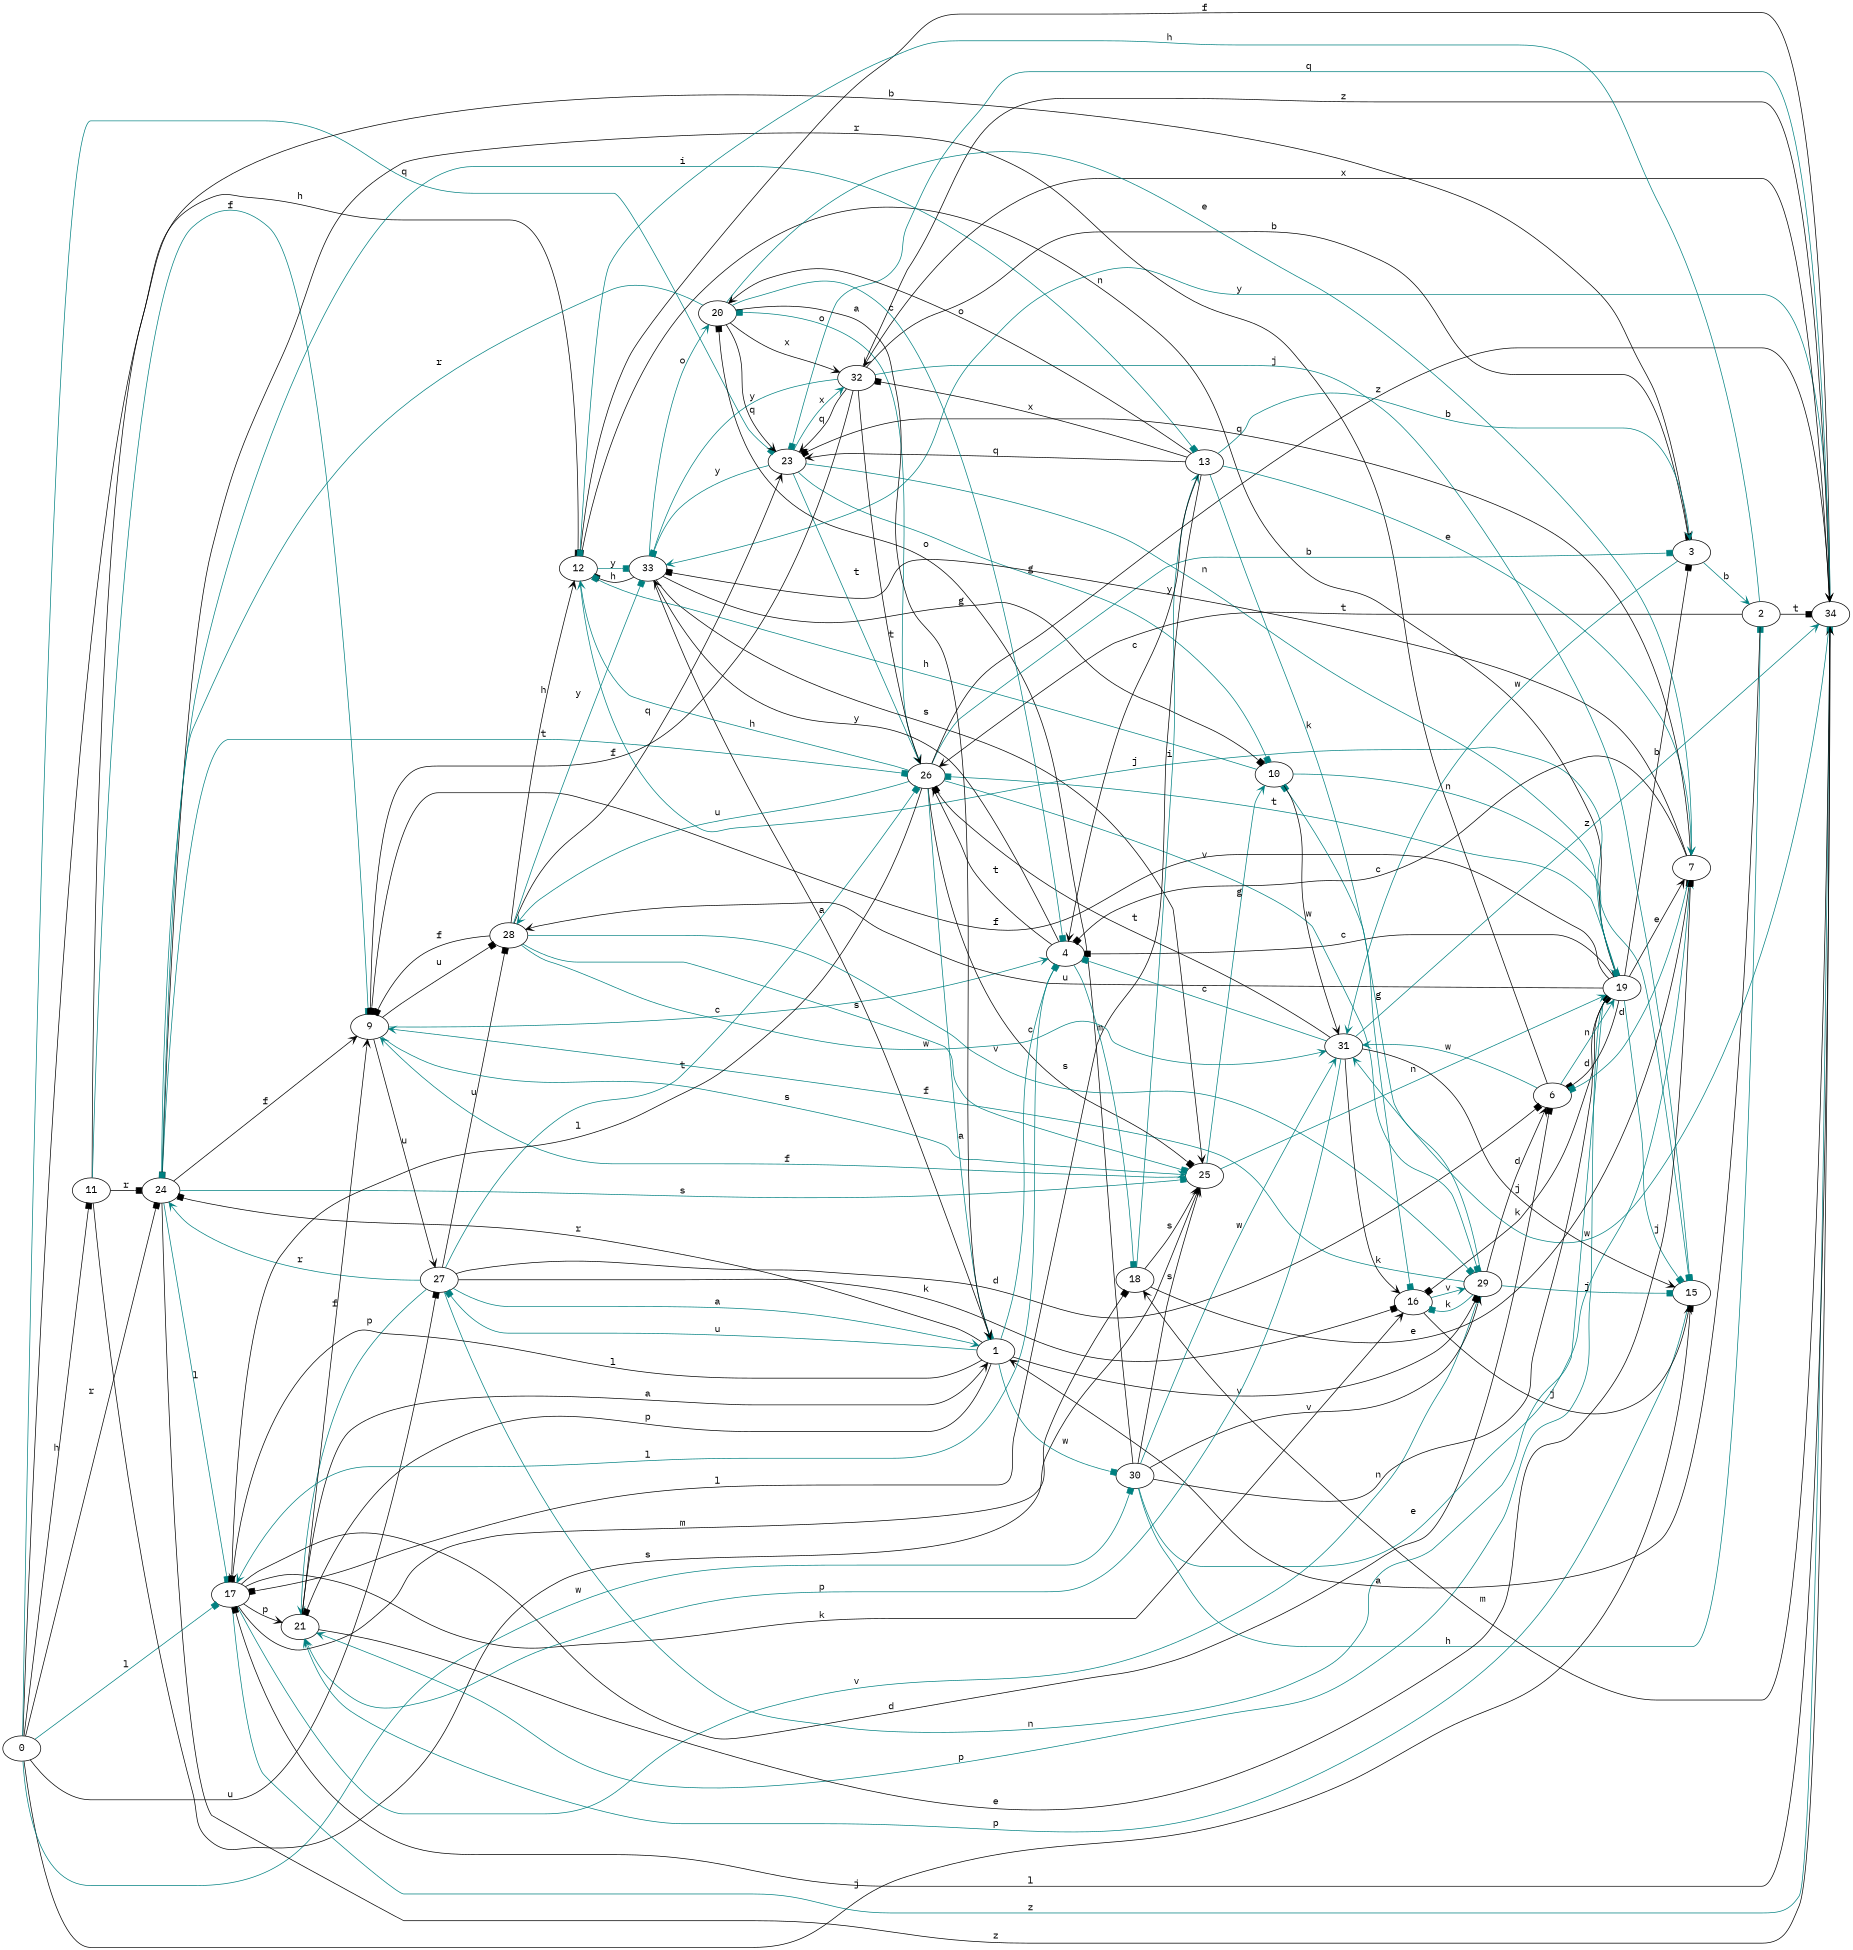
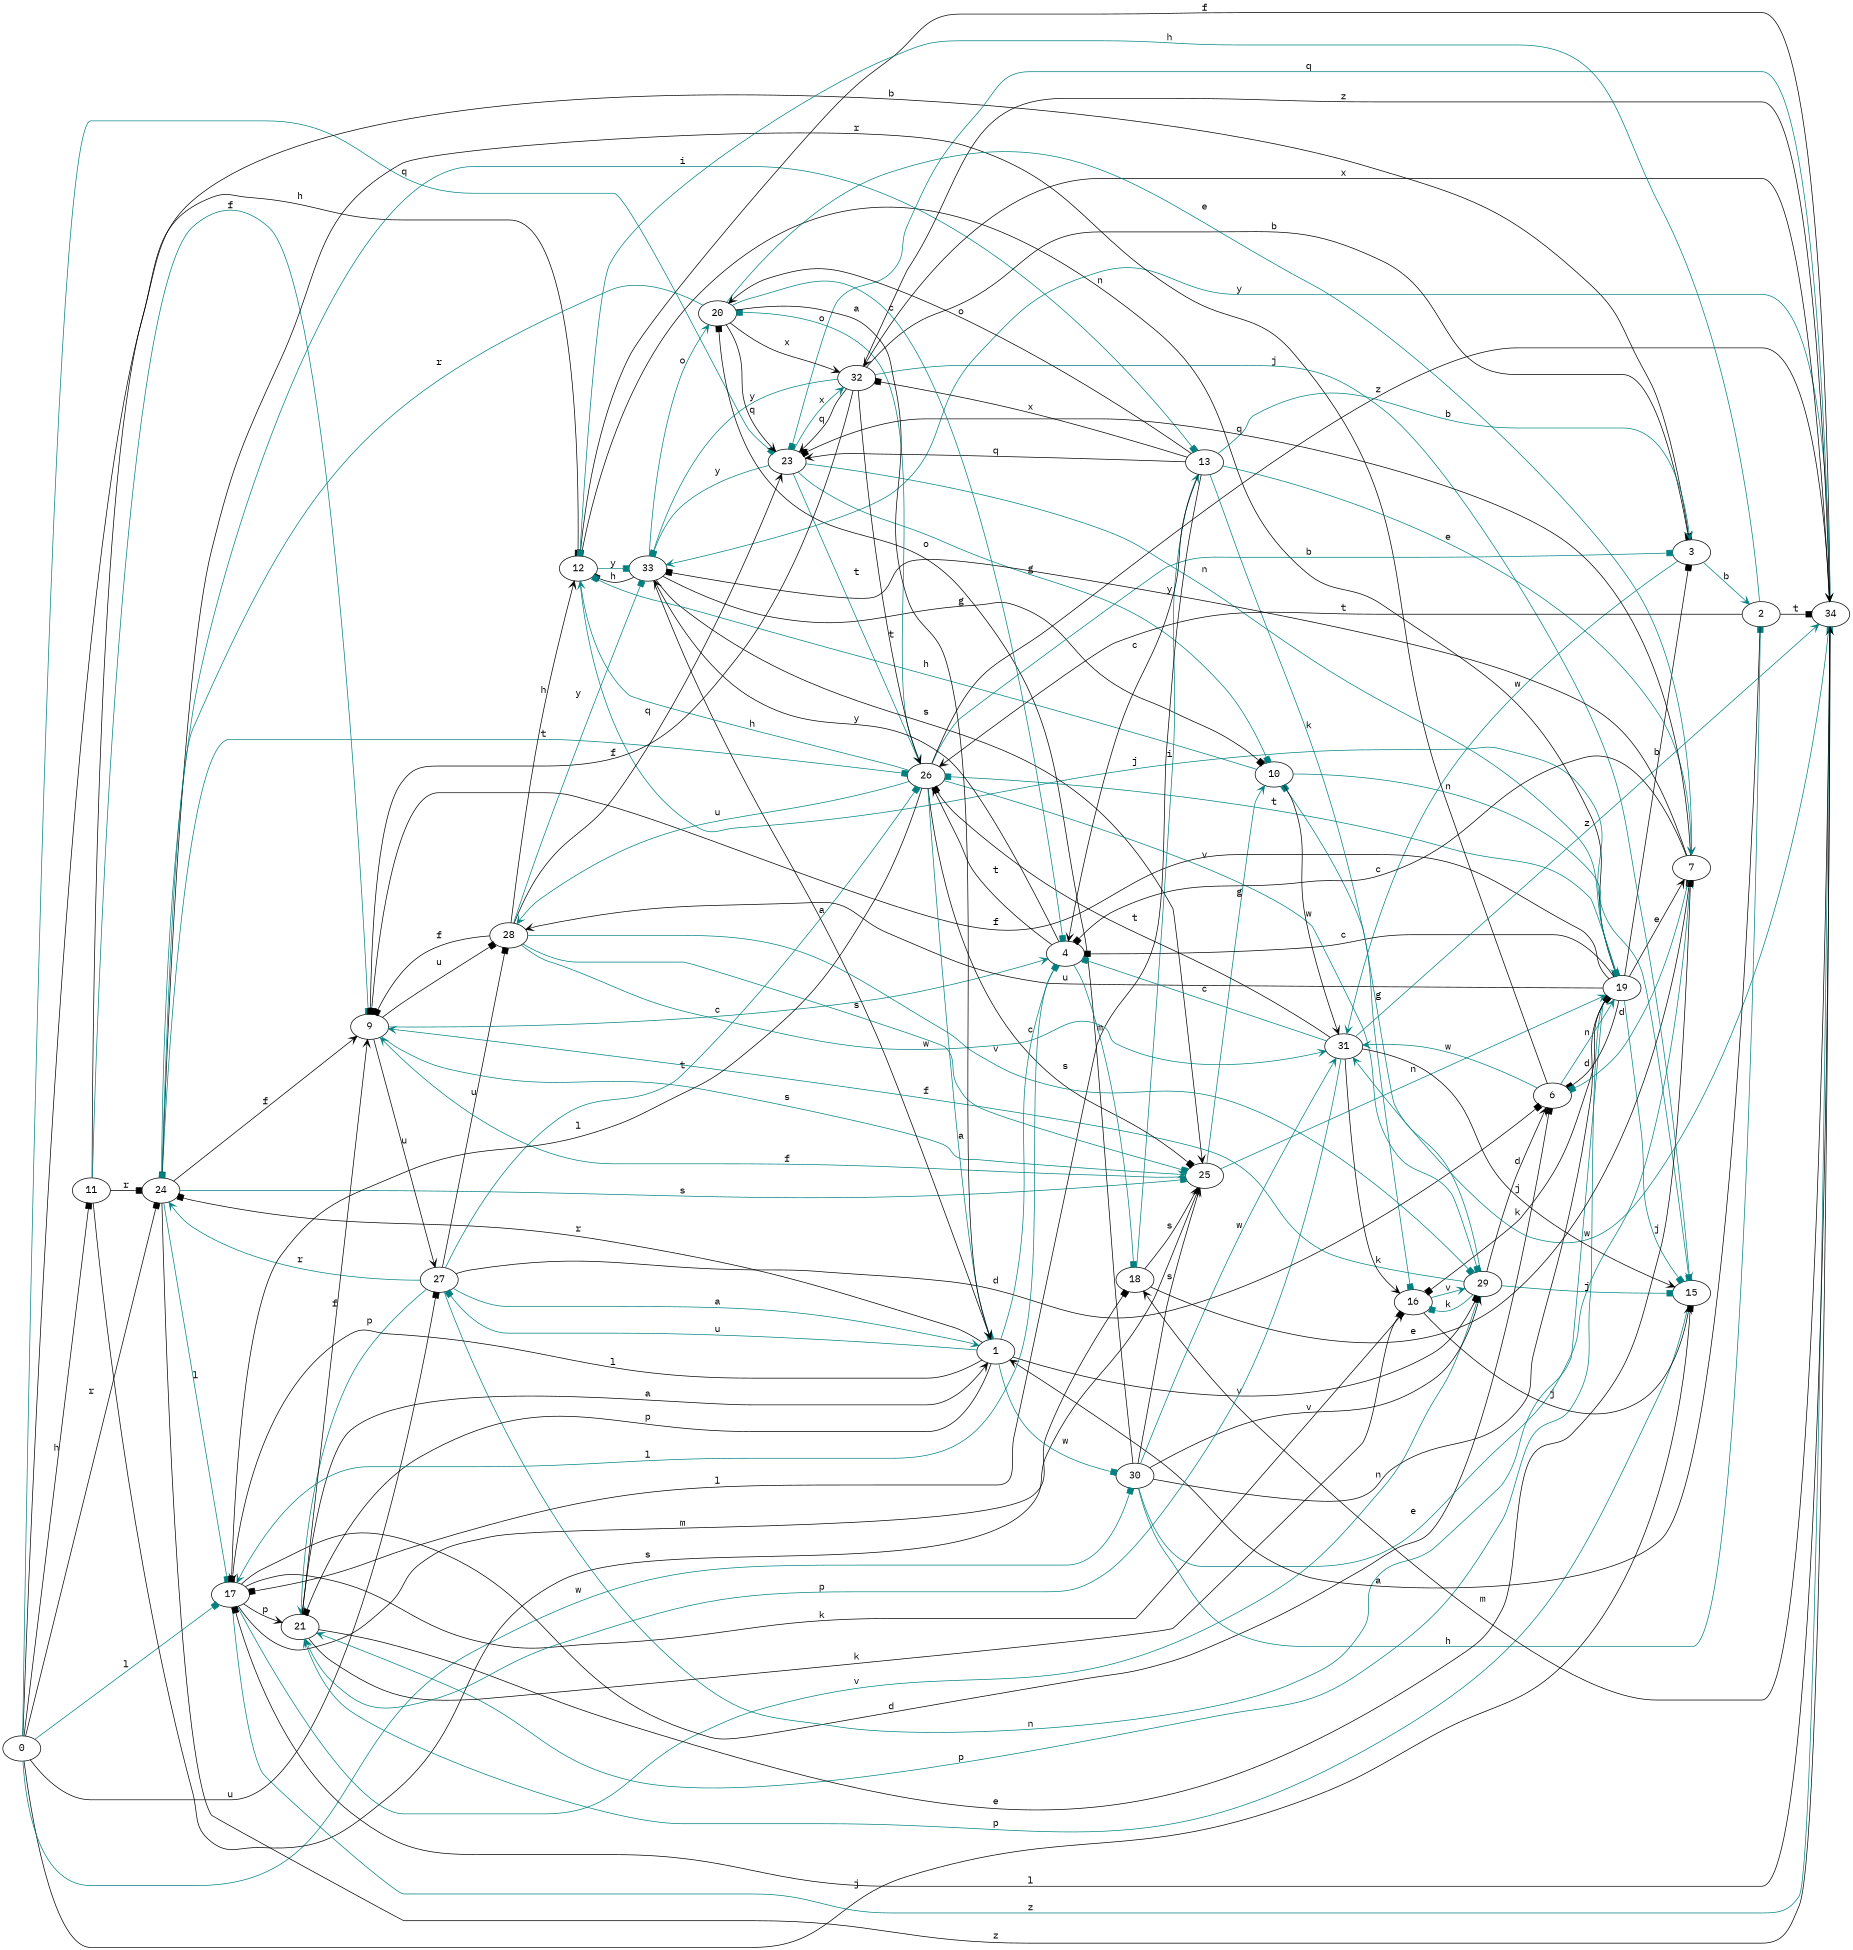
edge "32" -> "15": arrowhead box -> vee
edge "27" -> "16": now "21" -> "16"
